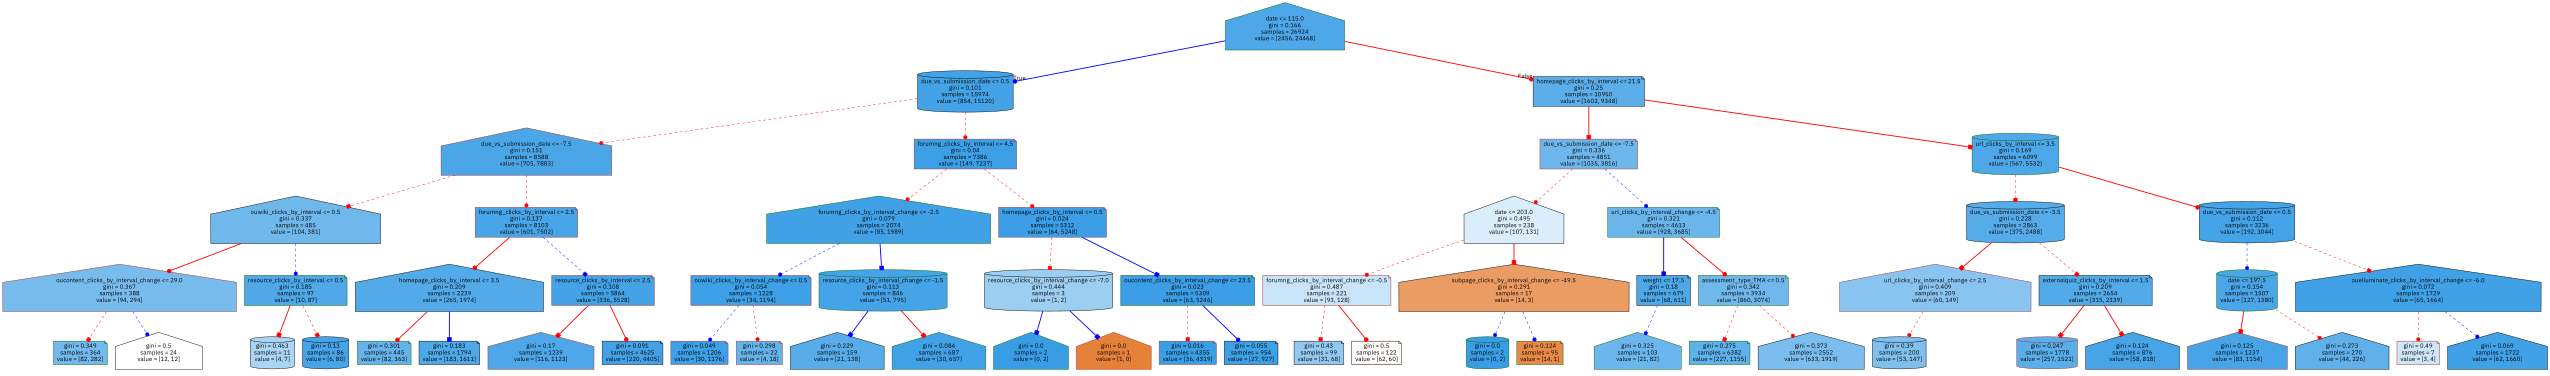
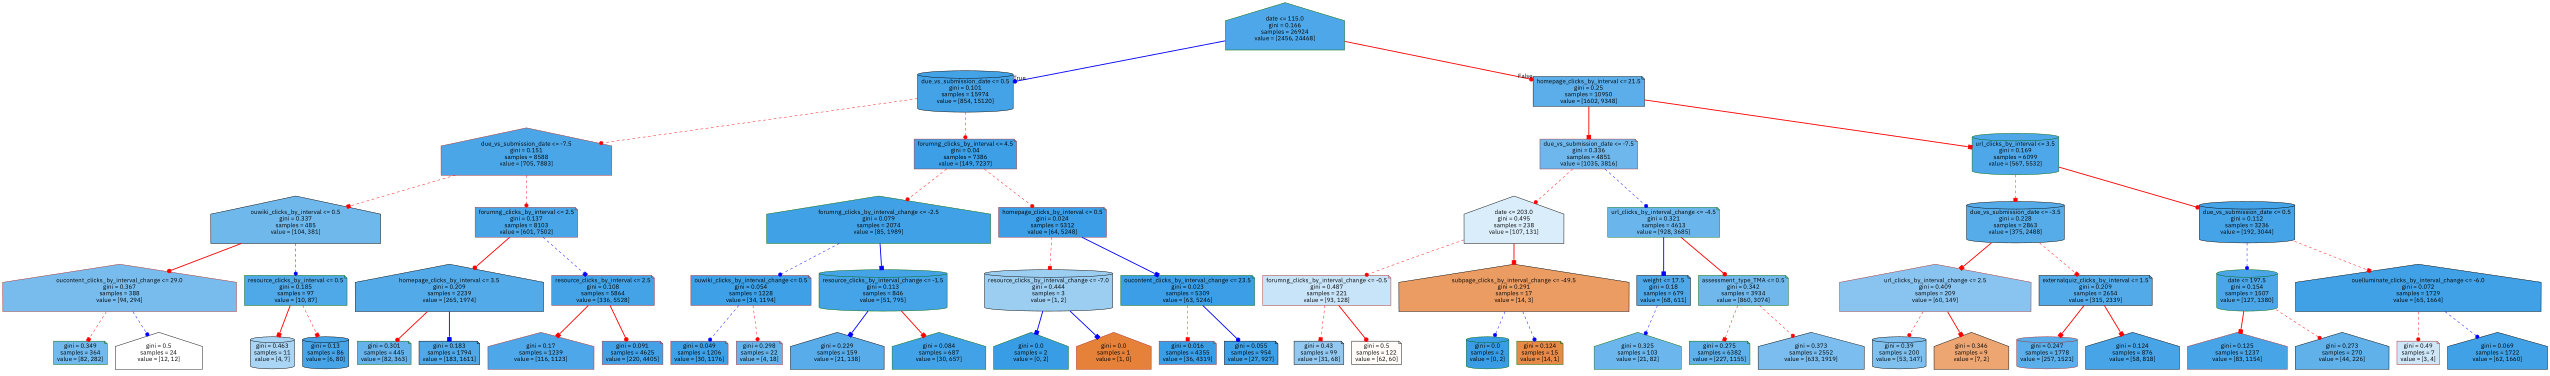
node "gini = 0.091 samples = 4625 value = [220, 4405]": color black -> brown
node "gini = 0.124 samples = 95 value = [14, 1]": label "gini = 0.124 samples = 95 value = [14, 1]" -> "gini = 0.124 samples = 15 value = [14, 1]"
node "gini = 0.346 samples = 9 value = [7, 2]": added
